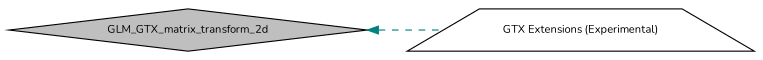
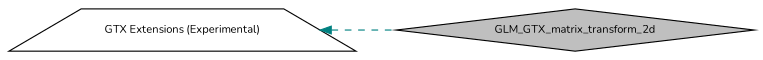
edge "GTX Extensions (Experimental)" -> "GLM_GTX_matrix_transform_2d": reversed
